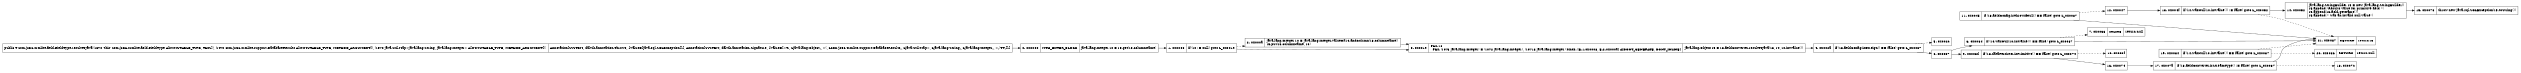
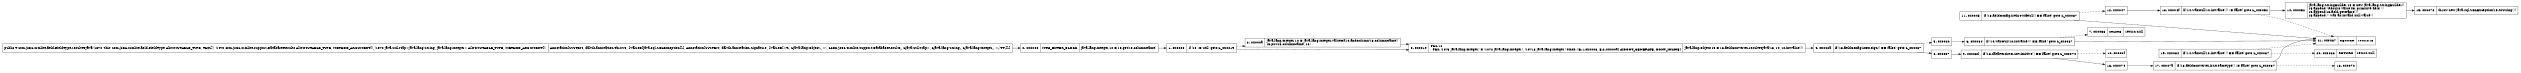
node "1: 0x0008": text "if (r0 != null) goto L_0x0019" -> "if (r0 != util) goto L_0x0019"
edge "8: 0x0037" -> "6: 0x0034": now "5: 0x002c" -> "6: 0x0034"
